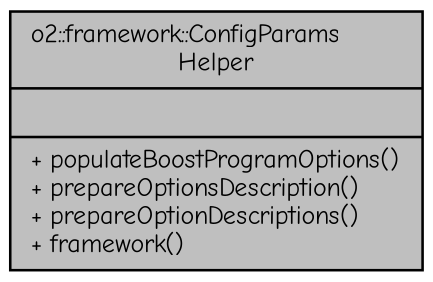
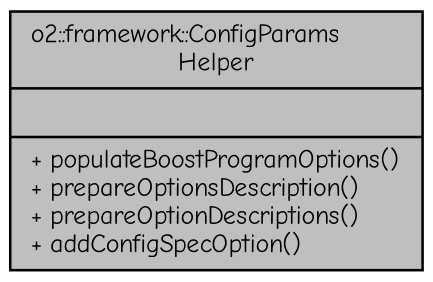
node "o2::framework::ConfigParams": text "+ framework()" -> "+ addConfigSpecOption()"
